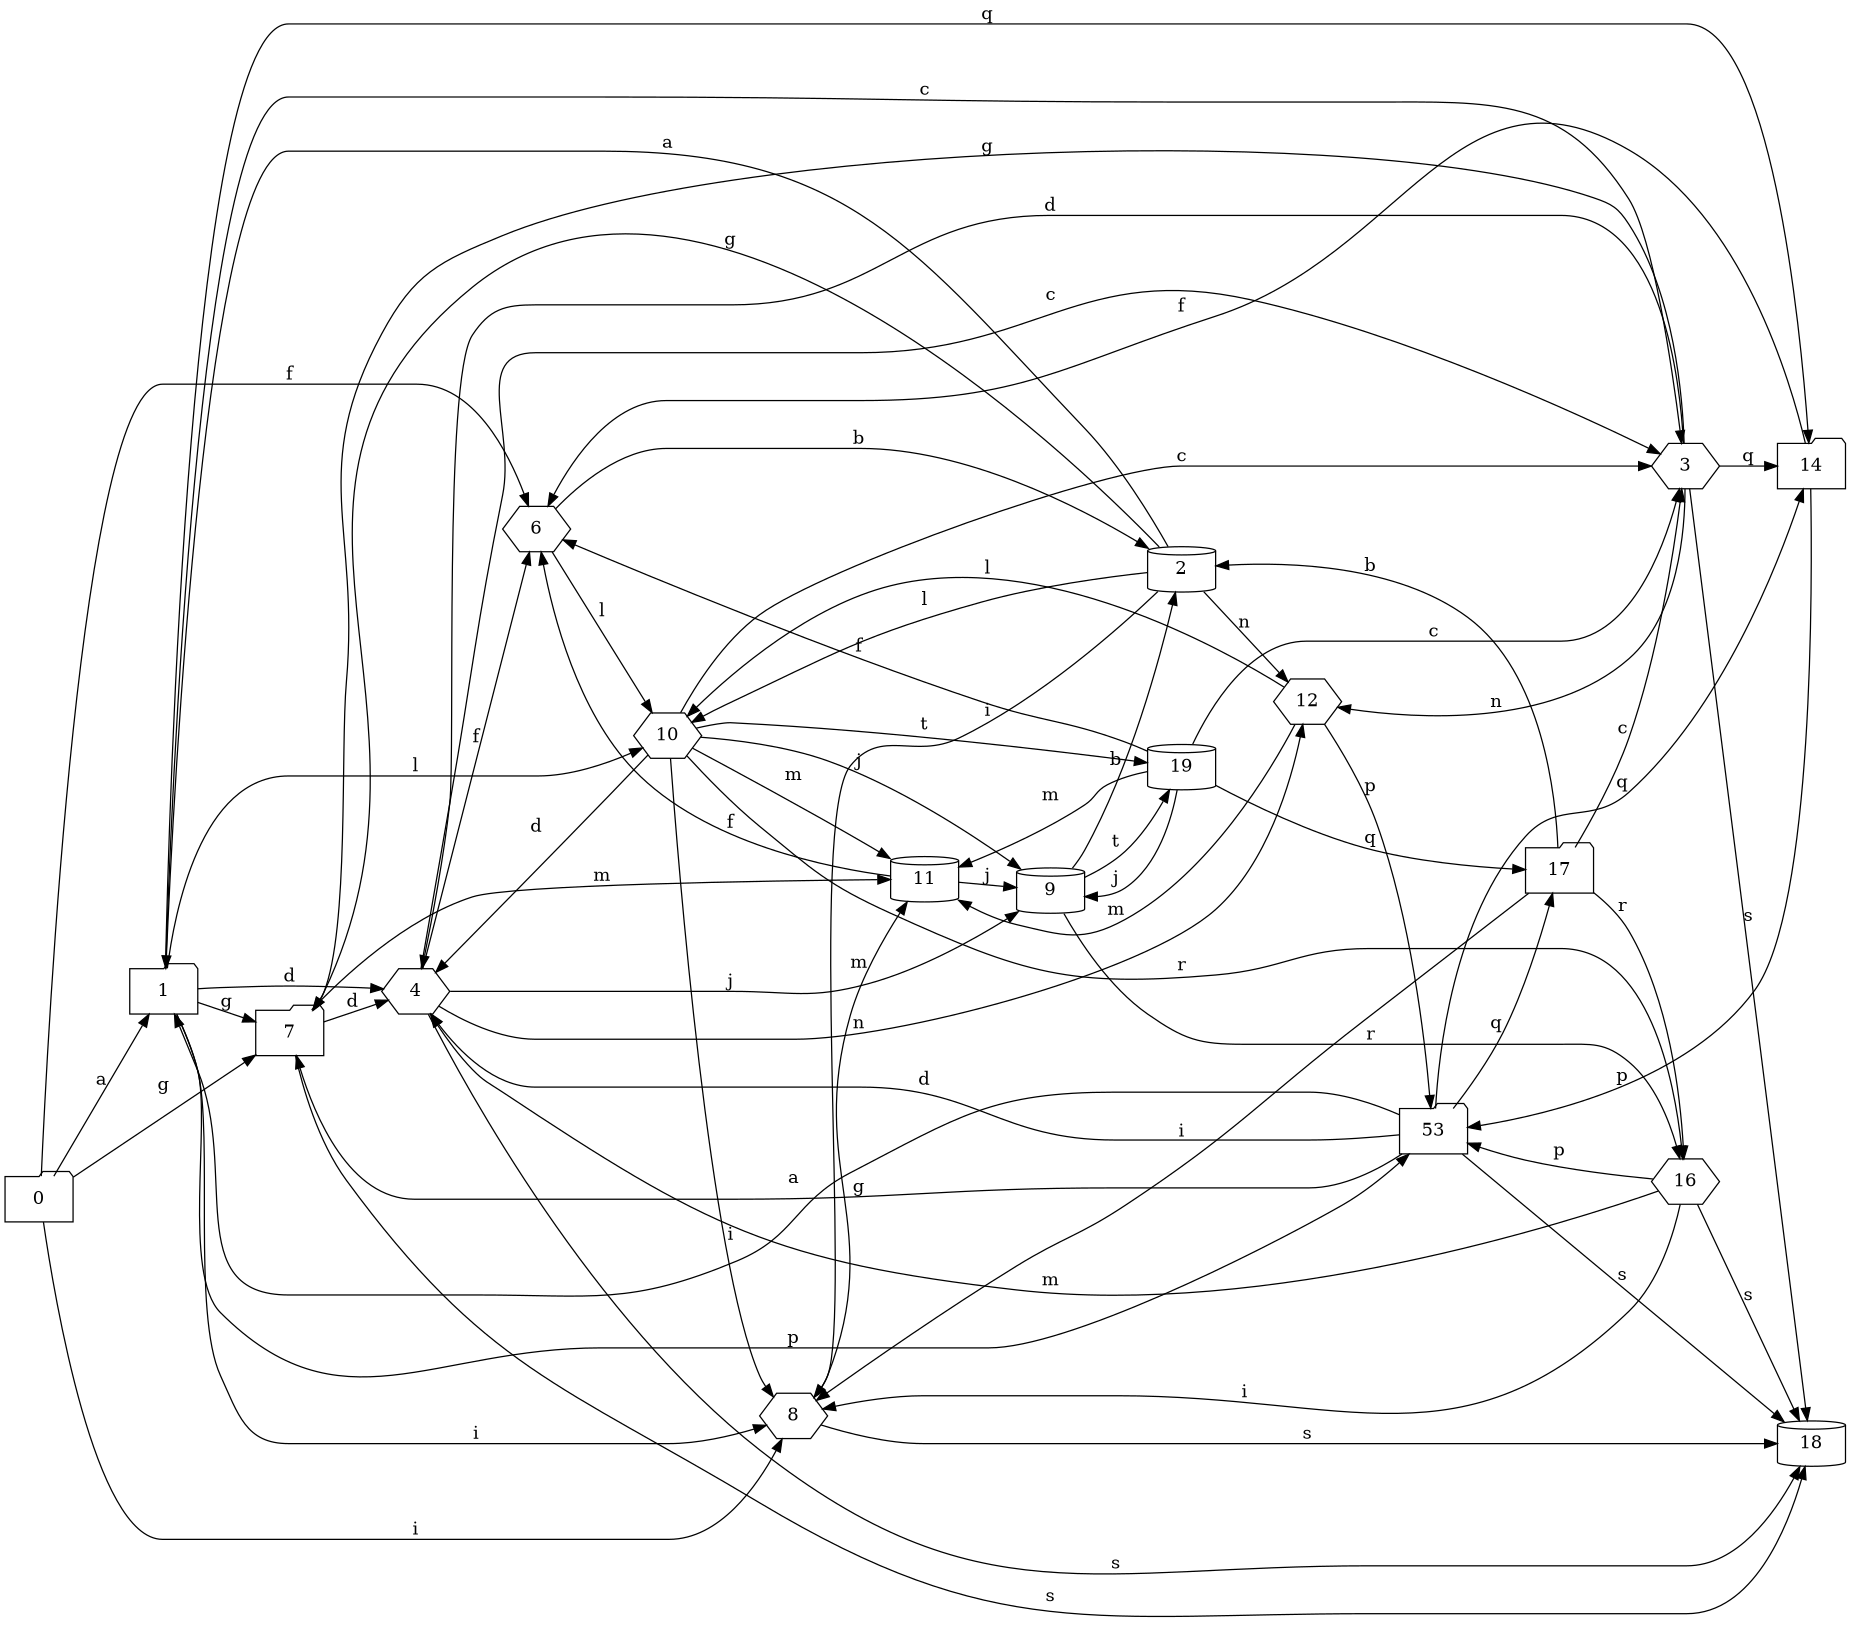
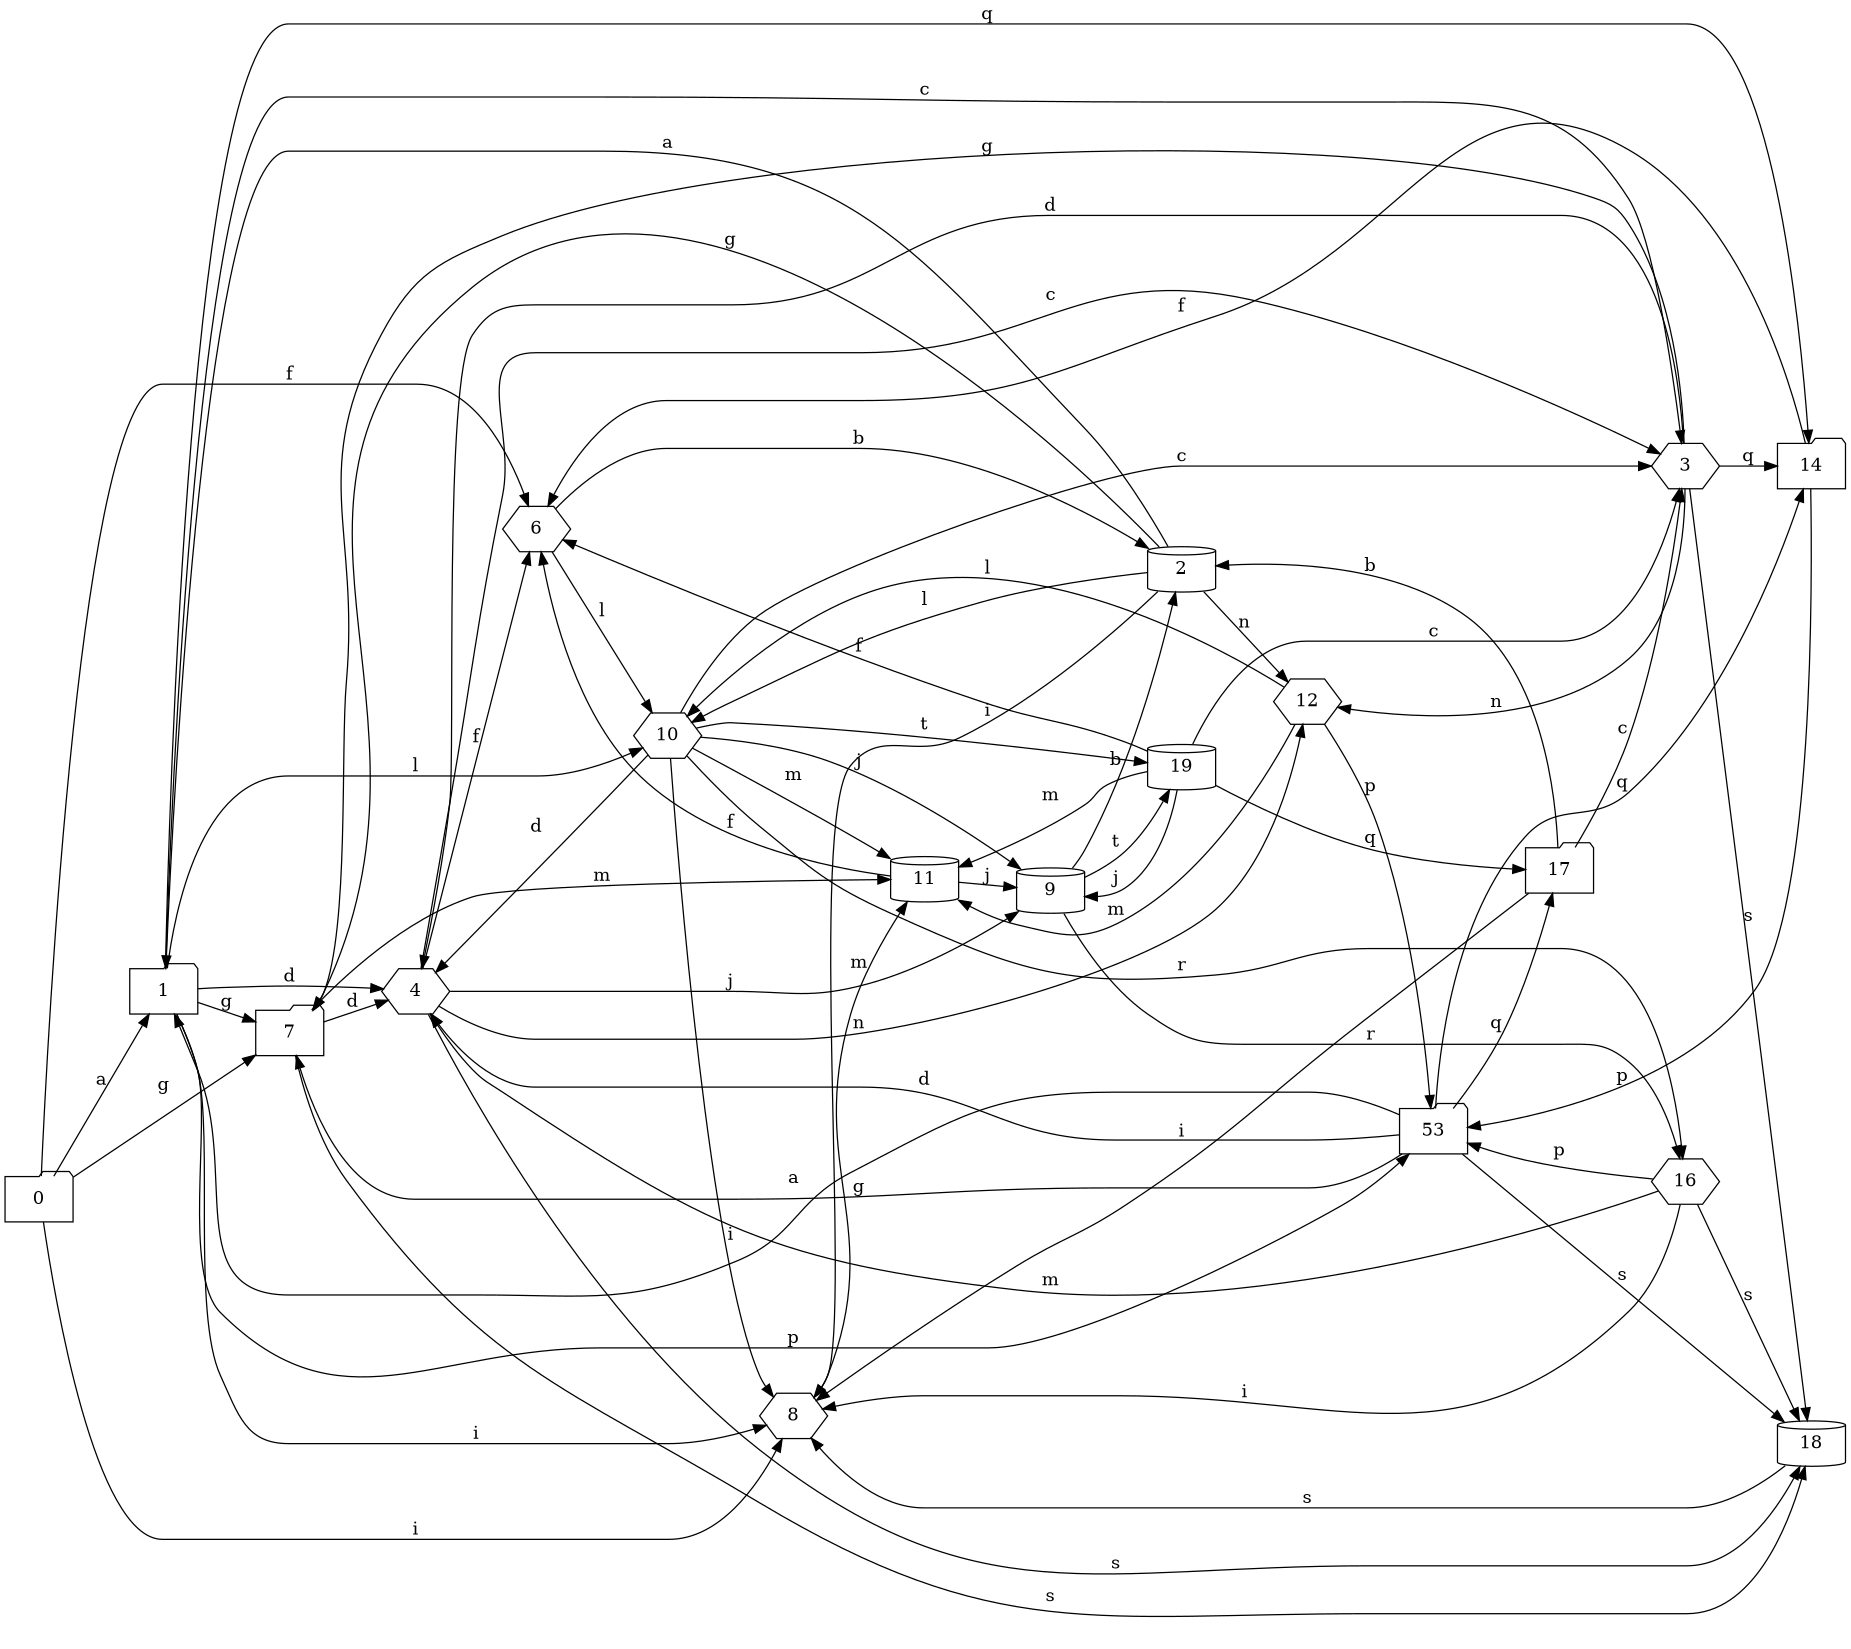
edge "17" -> "16": removed, label "r"
edge "8" -> "18": reversed
